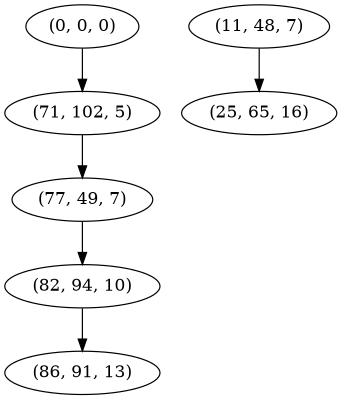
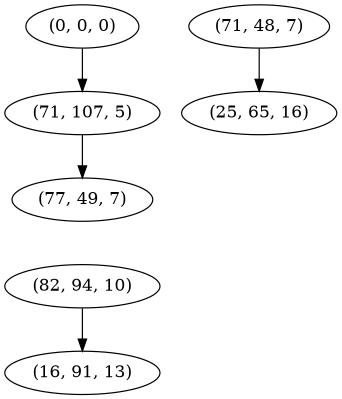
node "(11, 48, 7)": label "(11, 48, 7)" -> "(71, 48, 7)"
node "(71, 102, 5)": label "(71, 102, 5)" -> "(71, 107, 5)"
edge "(77, 49, 7)" -> "(82, 94, 10)": removed
node "(86, 91, 13)": label "(86, 91, 13)" -> "(16, 91, 13)"
